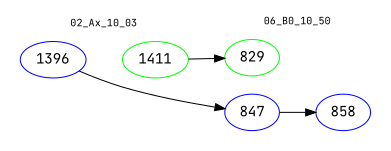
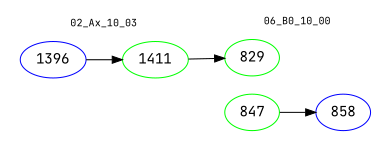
cluster "06_B0_10_50": label "06_B0_10_50" -> "06_B0_10_00"
edge "1396" -> "847": now "1396" -> "1411"
node "847": color blue -> green
